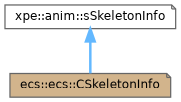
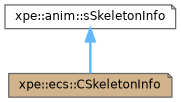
node "ecs::ecs::CSkeletonInfo": label "ecs::ecs::CSkeletonInfo" -> "xpe::ecs::CSkeletonInfo"
